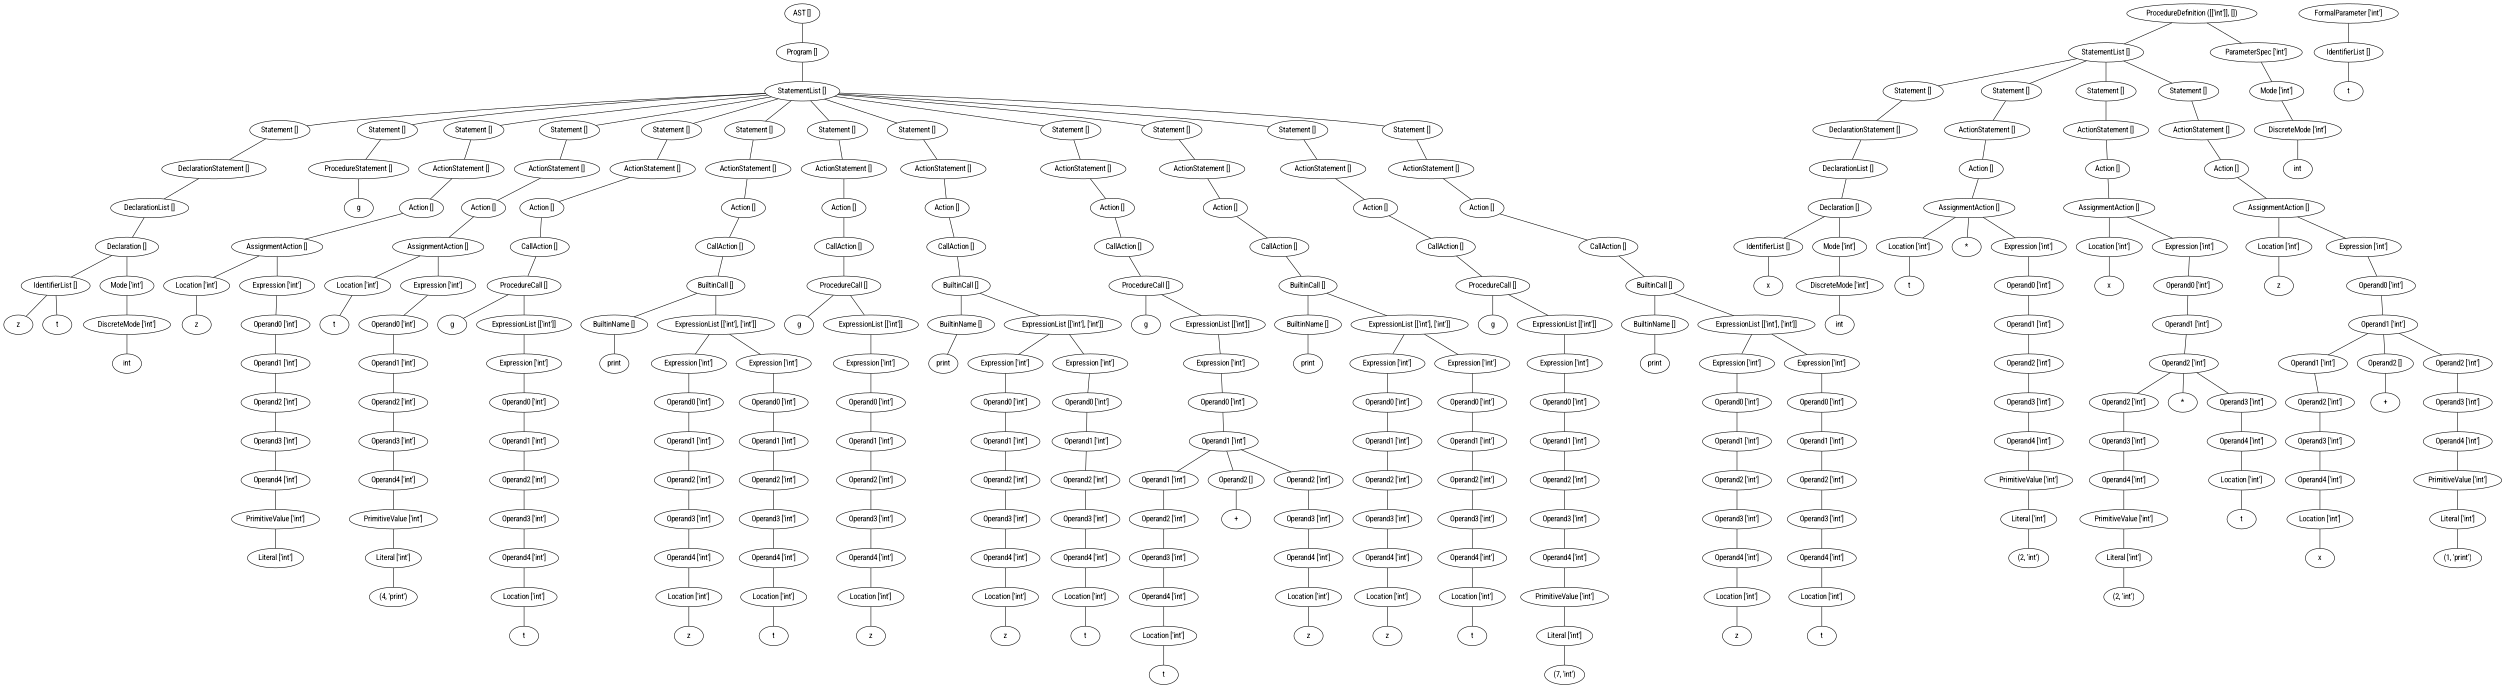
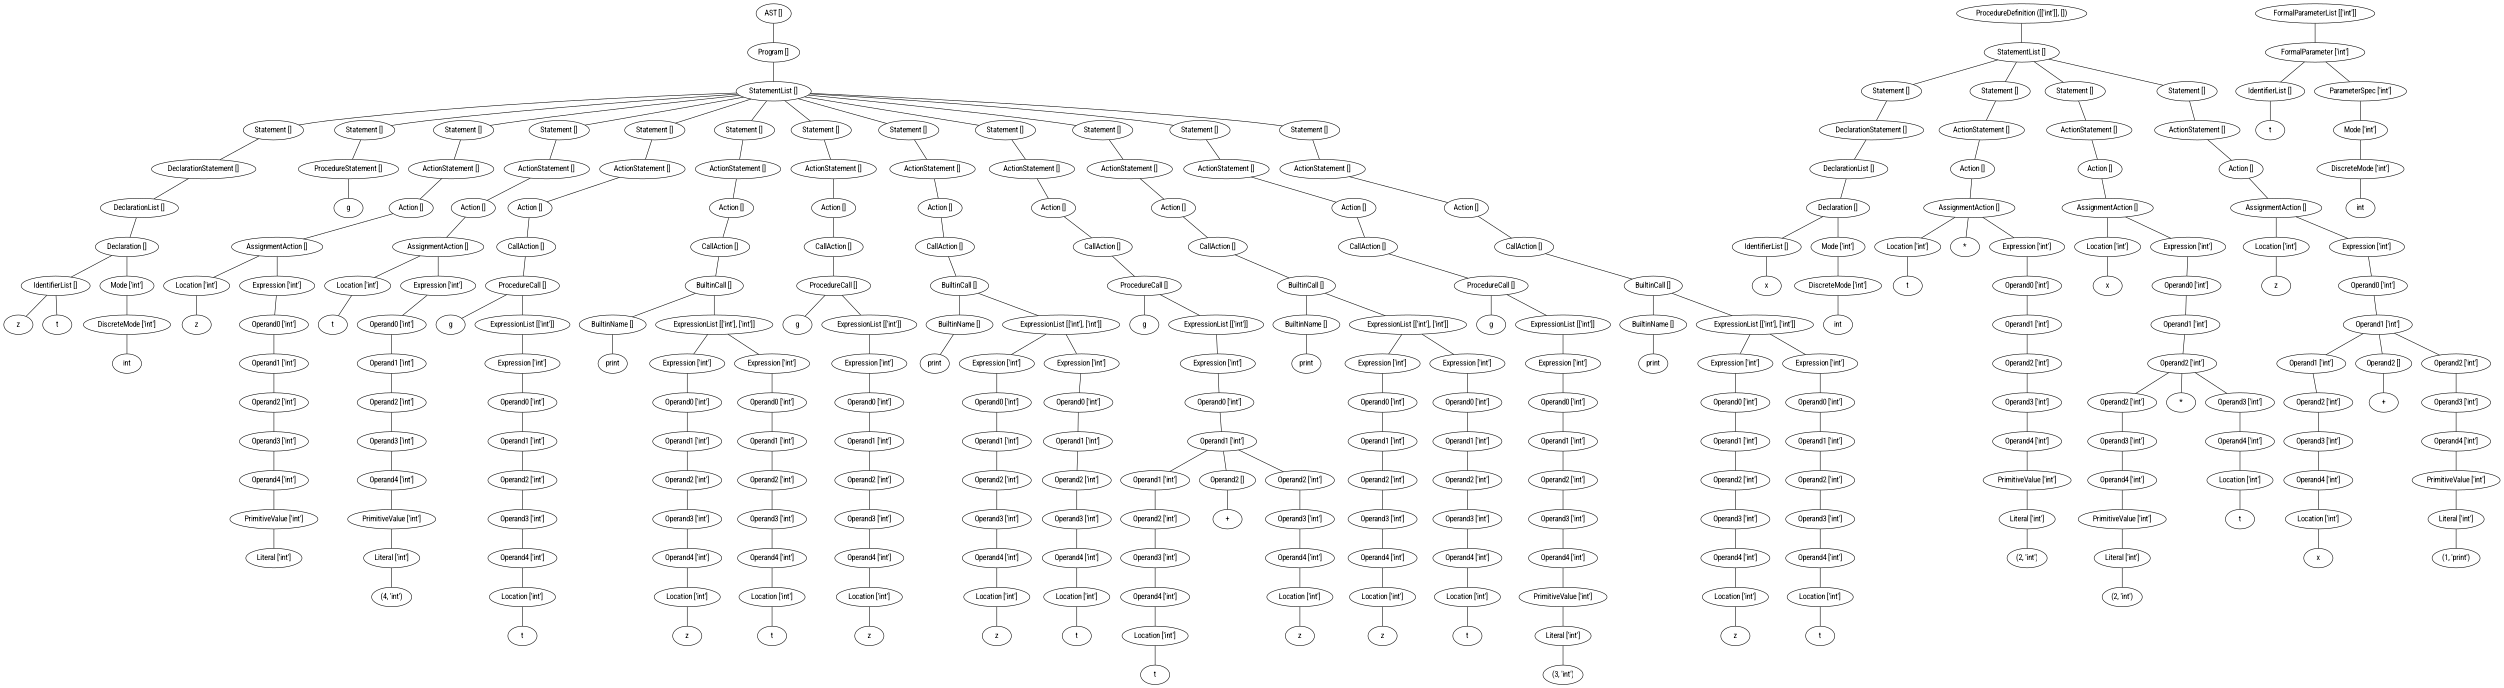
node "FormalParameterList [['int']]": added
edge "ProcedureDefinition ([['int']], [])" -- "ParameterSpec ['int']": now "FormalParameter ['int']" -- "ParameterSpec ['int']"
node "(4, 'print')": label "(4, 'print')" -> "(4, 'int')"
node "(7, 'int')": label "(7, 'int')" -> "(3, 'int')"
